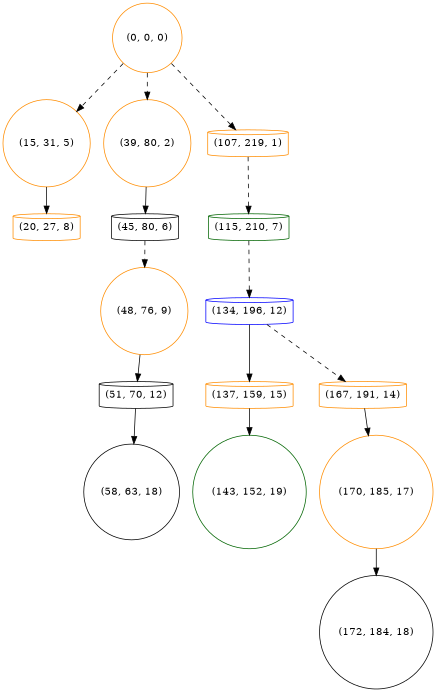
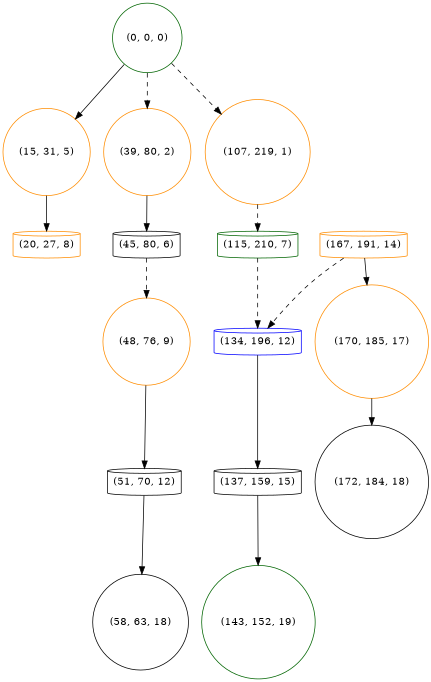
node "(0, 0, 0)": color darkorange -> darkgreen
edge "(0, 0, 0)" -> "(15, 31, 5)": style dashed -> solid
node "(107, 219, 1)": shape cylinder -> circle
edge "(134, 196, 12)" -> "(167, 191, 14)": reversed
node "(137, 159, 15)": color darkorange -> black
